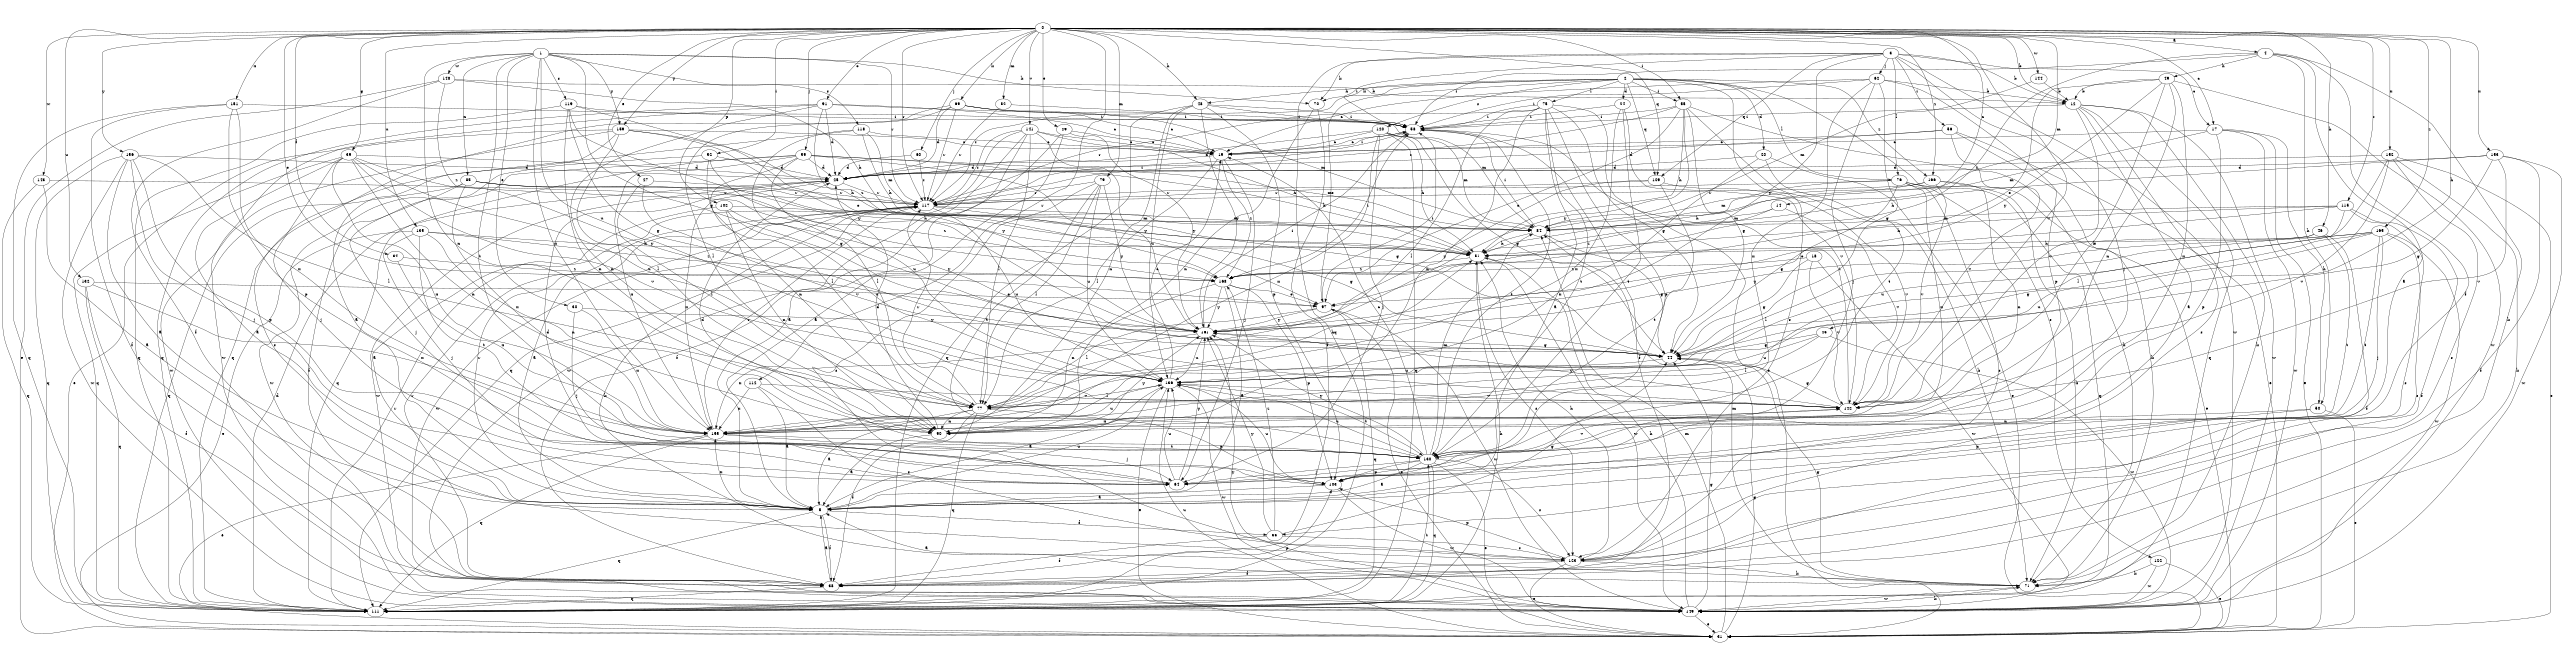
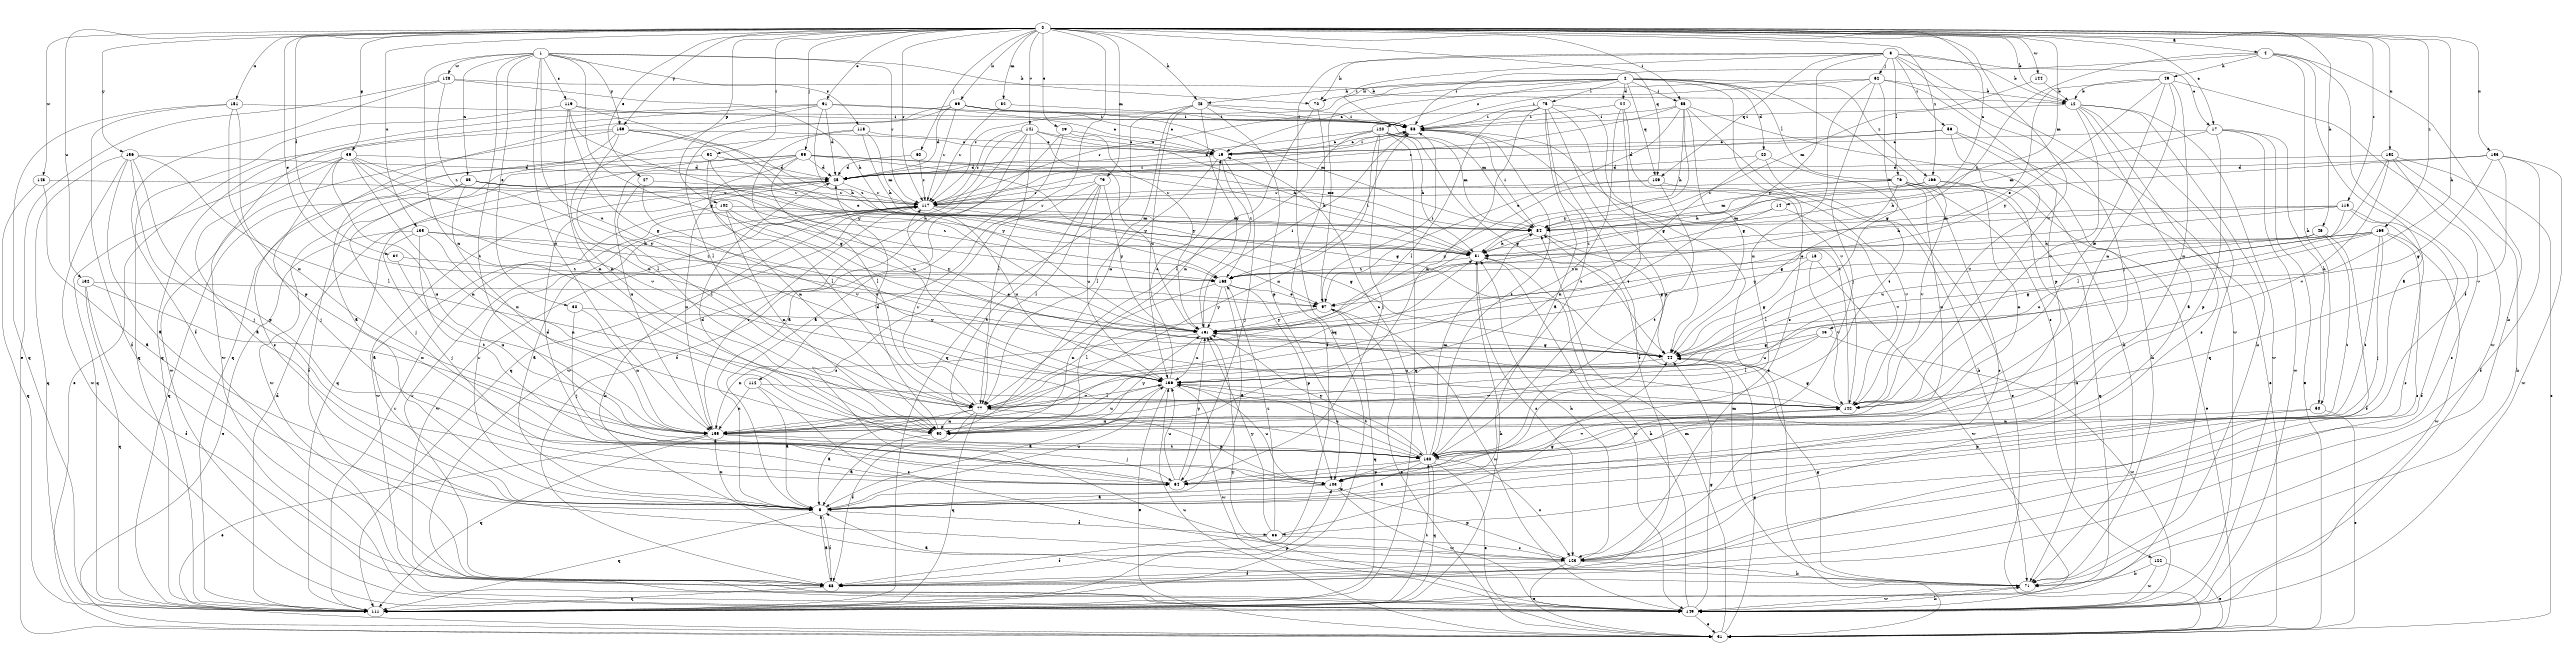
edge "120" -> "77": added, label "l"
